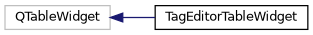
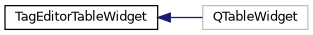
edge "TagEditorTableWidget" -> "QTableWidget": reversed
